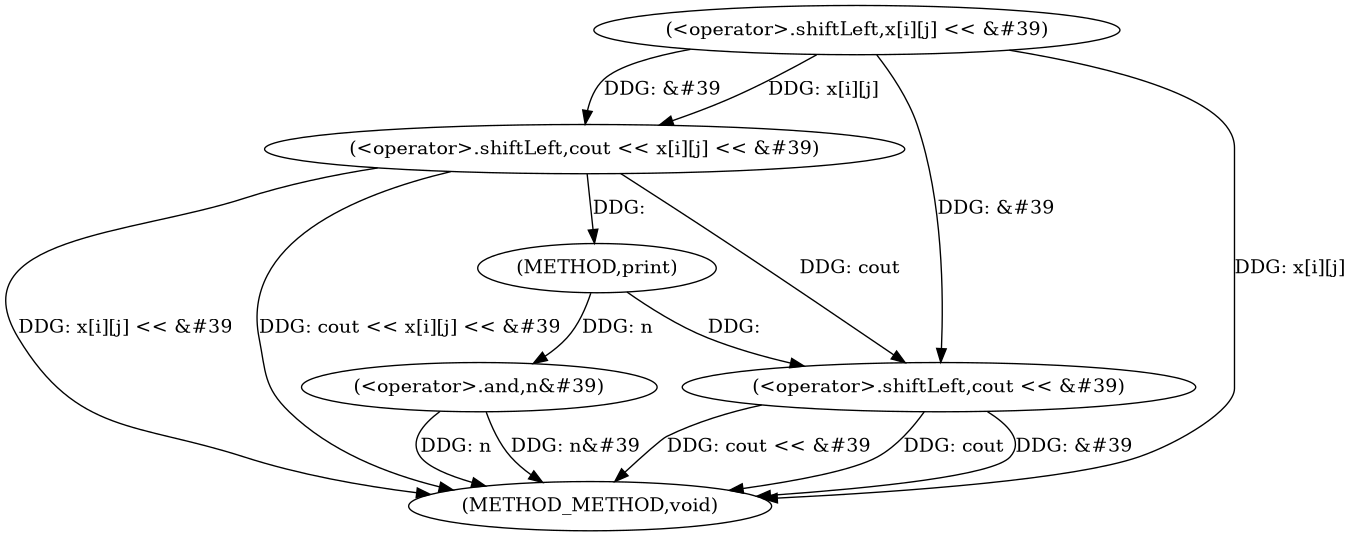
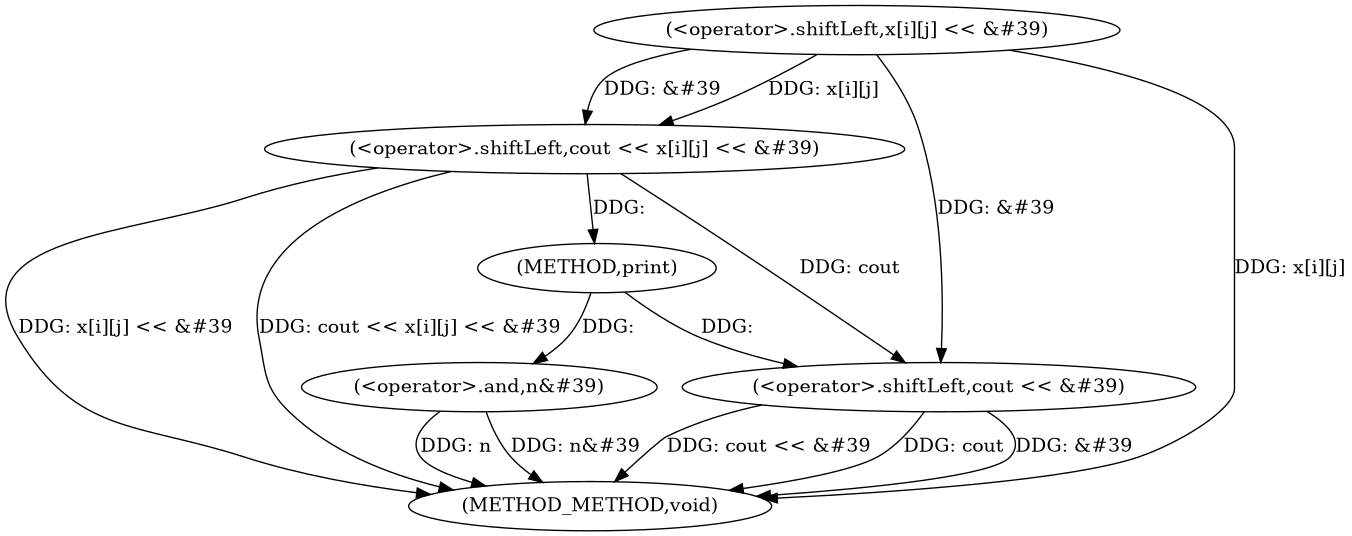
edge "(METHOD,print)" -> "(<operator>.and,n&#39)": label "DDG: n" -> "DDG: "
